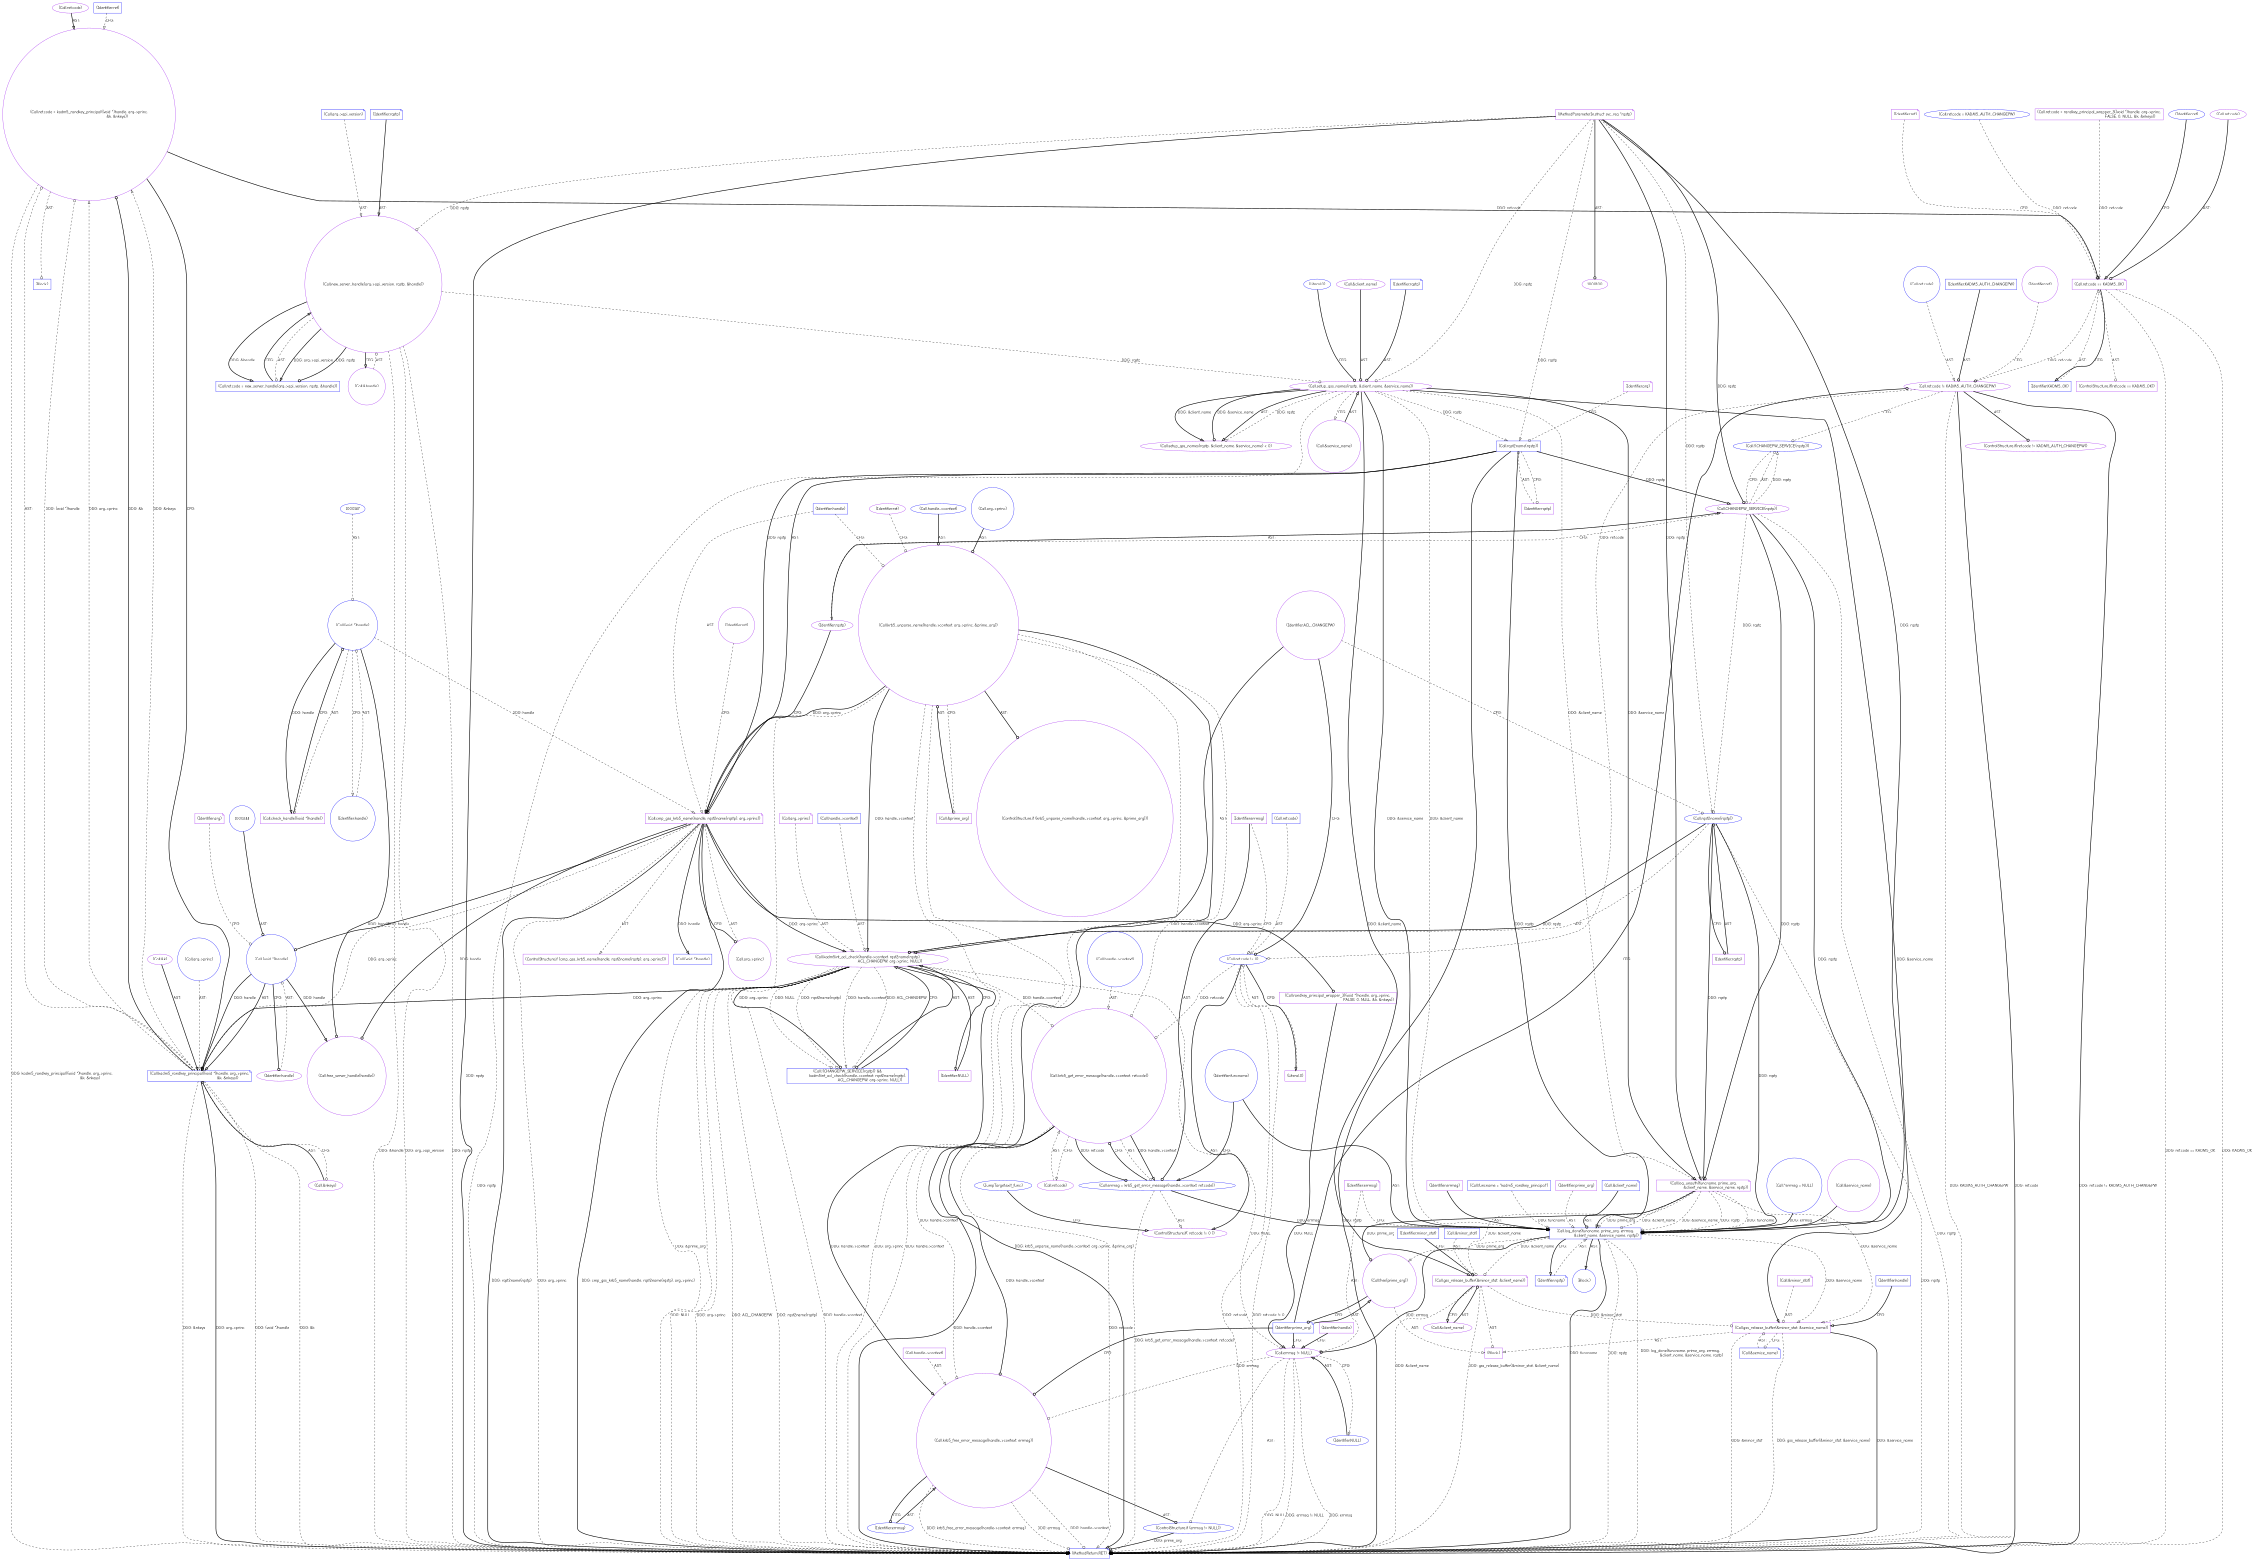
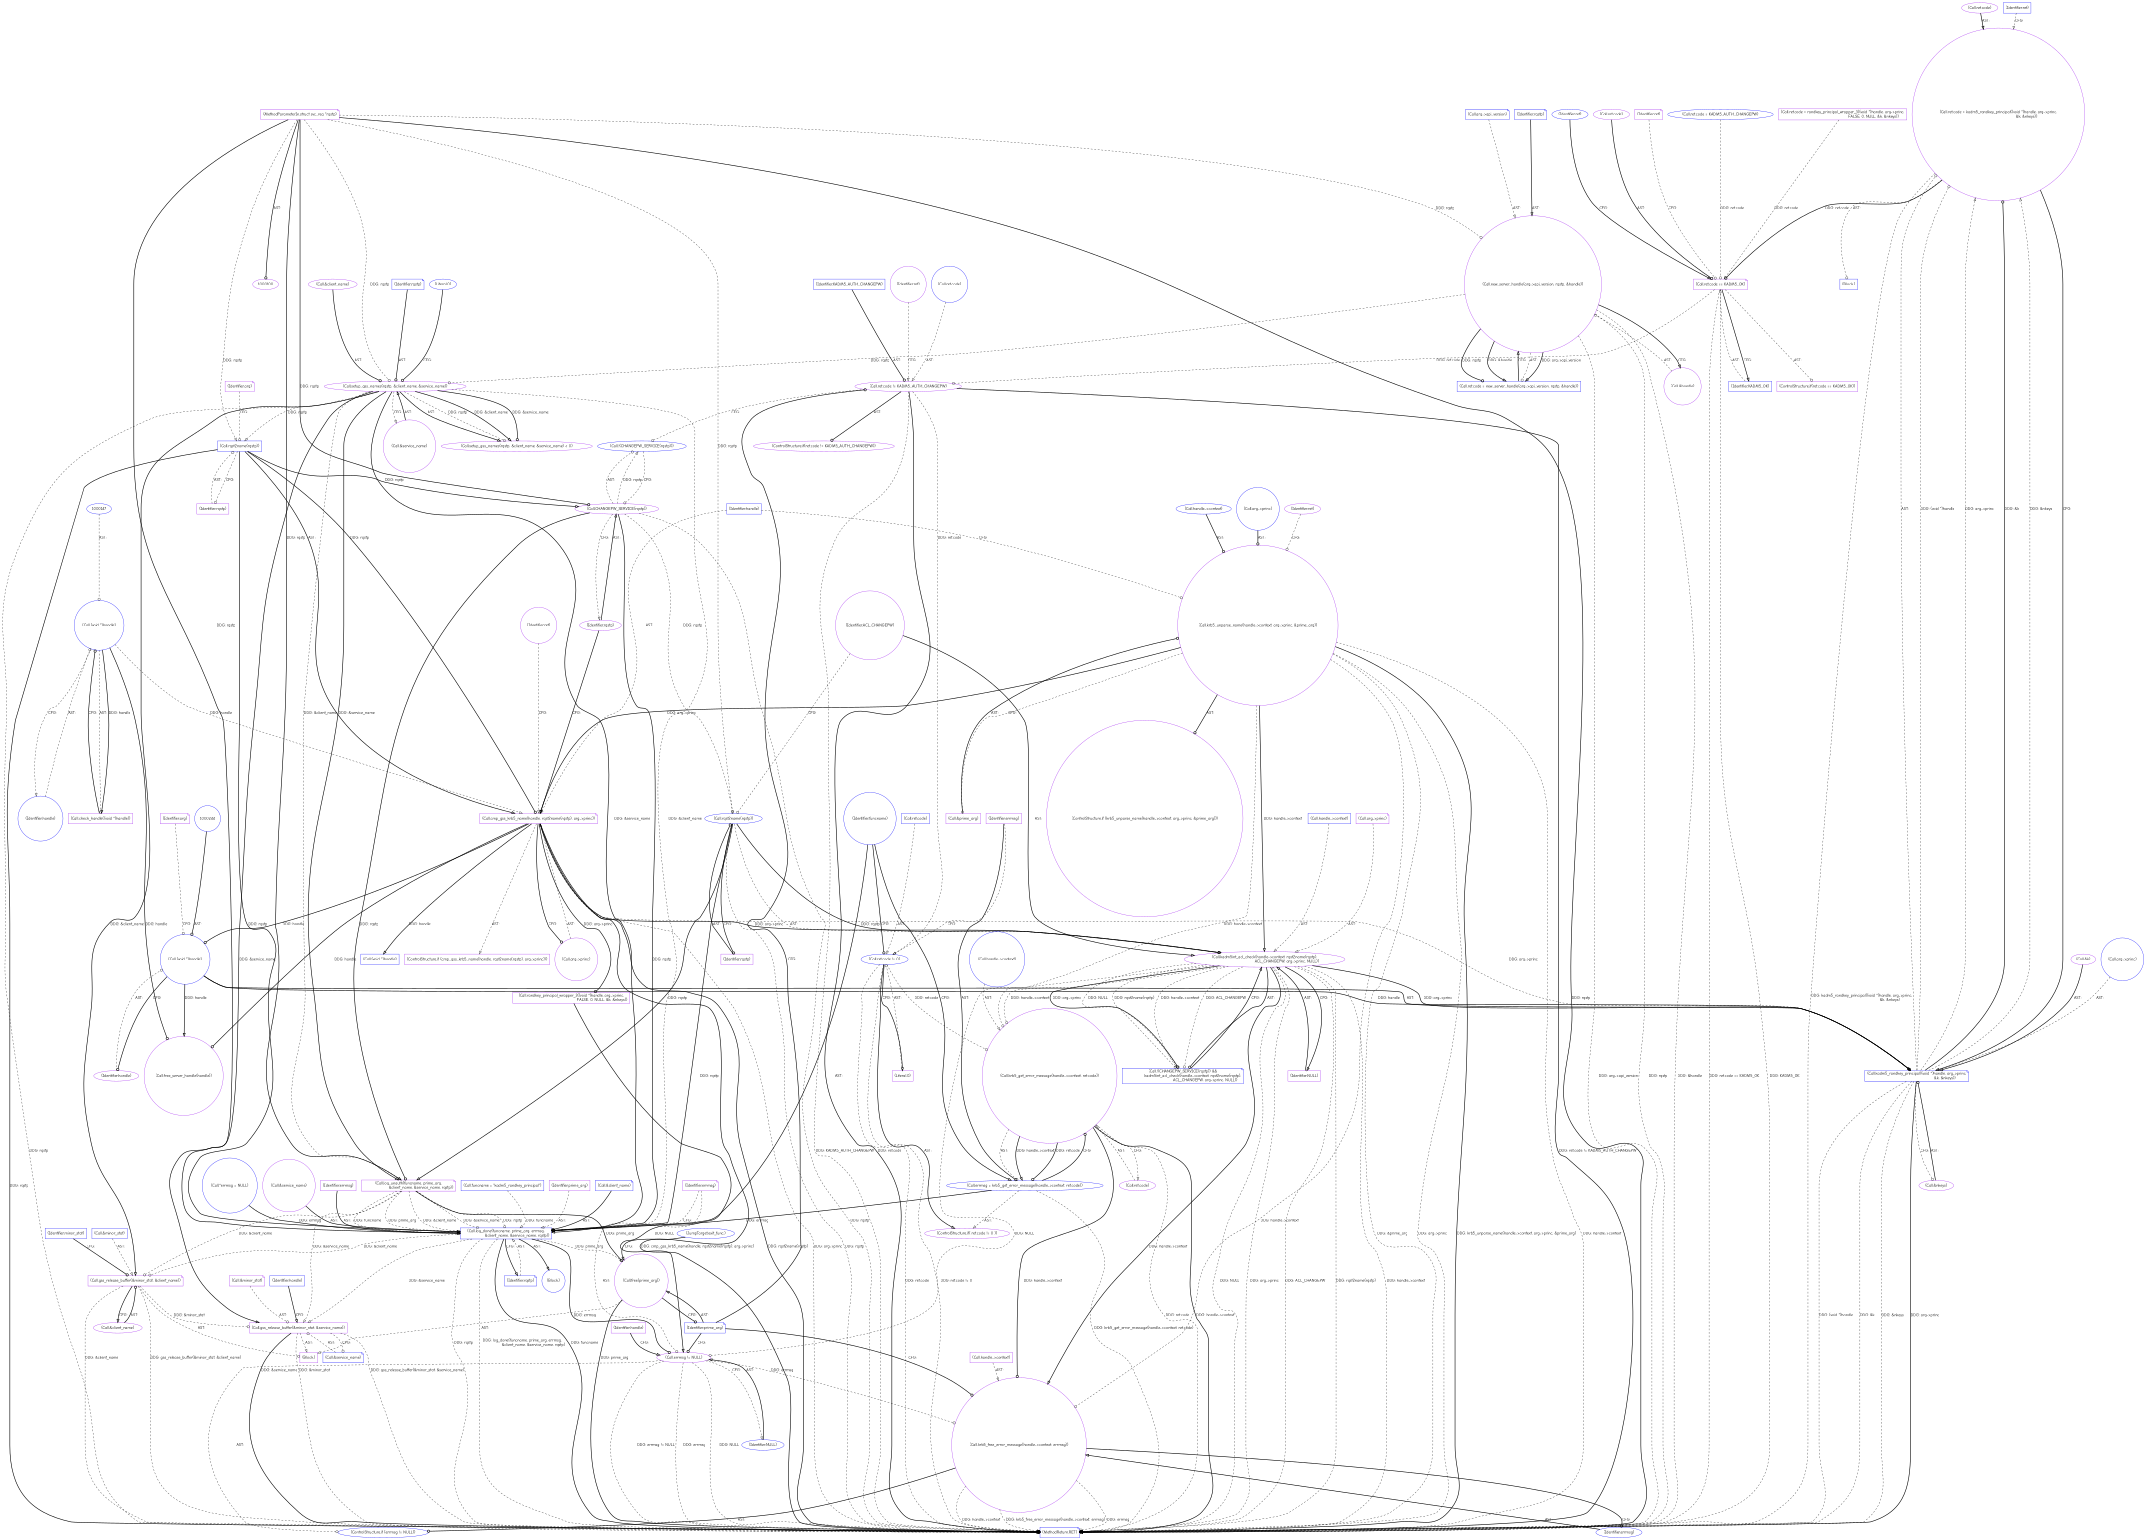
edge "(Identifier,ACL_CHANGEPW)" -> "(Call,ret.code != 0)": now "(Identifier,funcname)" -> "(Call,ret.code != 0)"
edge "(JumpTarget,exit_func:)" -> "(ControlStructure,if( ret.code != 0 ))": now "(JumpTarget,exit_func:)" -> "(Call,free(prime_arg))"
edge "(ControlStructure,if (errmsg != NULL))" -> "(MethodReturn,RET)": now "(Call,free(prime_arg))" -> "(MethodReturn,RET)"
